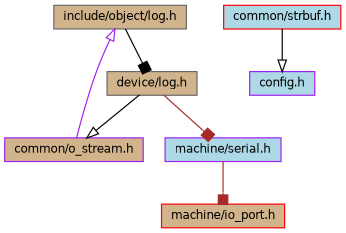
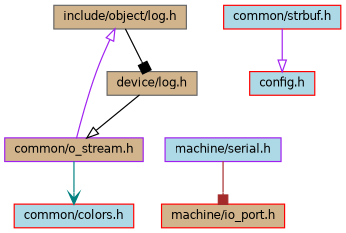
edge "common/strbuf.h" -> "config.h": color black -> purple
node "config.h": color purple -> red
edge "device/log.h" -> "machine/serial.h": removed
node "common/colors.h": added
